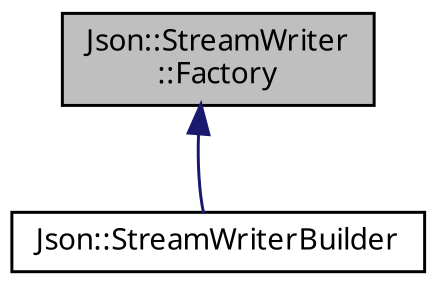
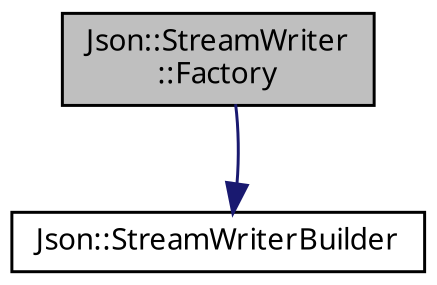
edge "Json::StreamWriterBuilder" -> "Json::StreamWriter ::Factory": reversed
